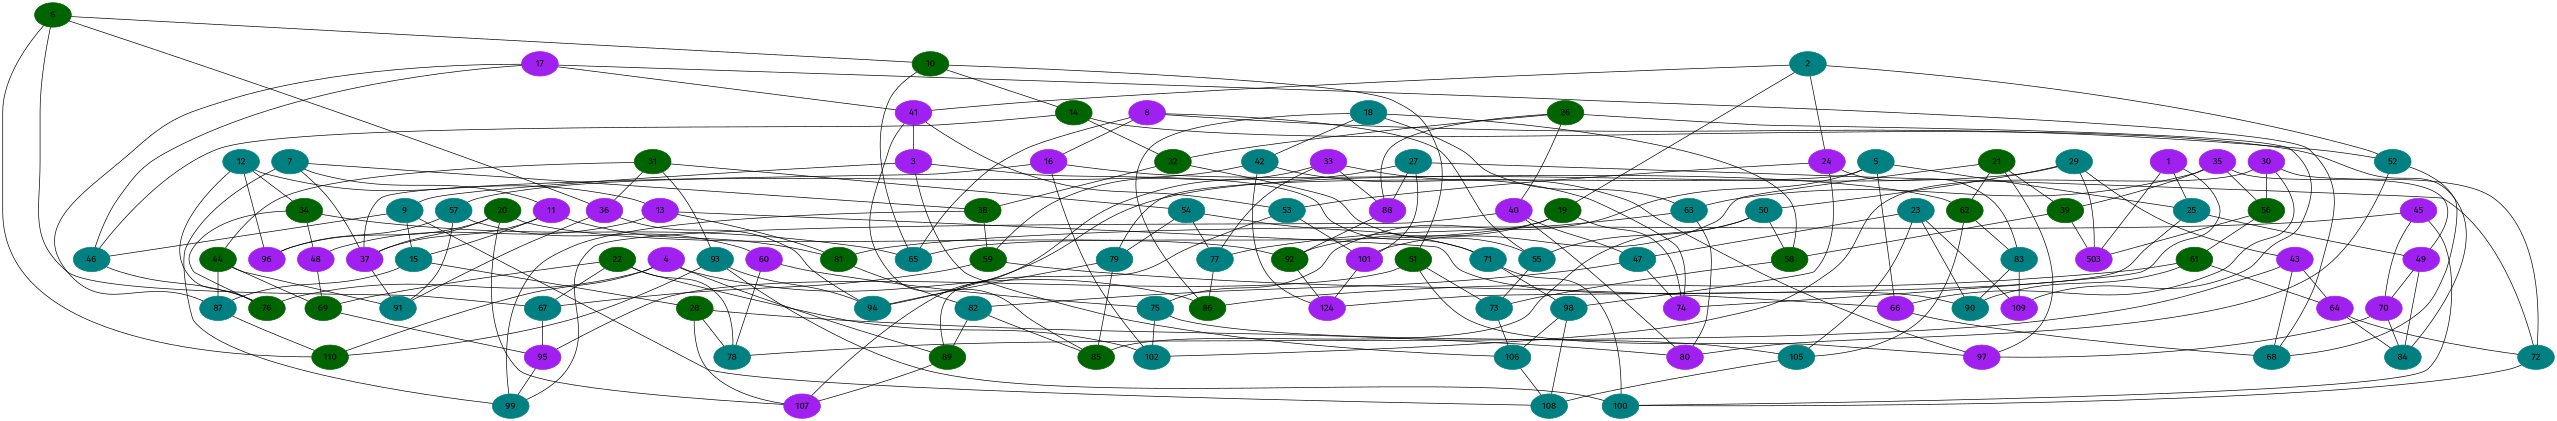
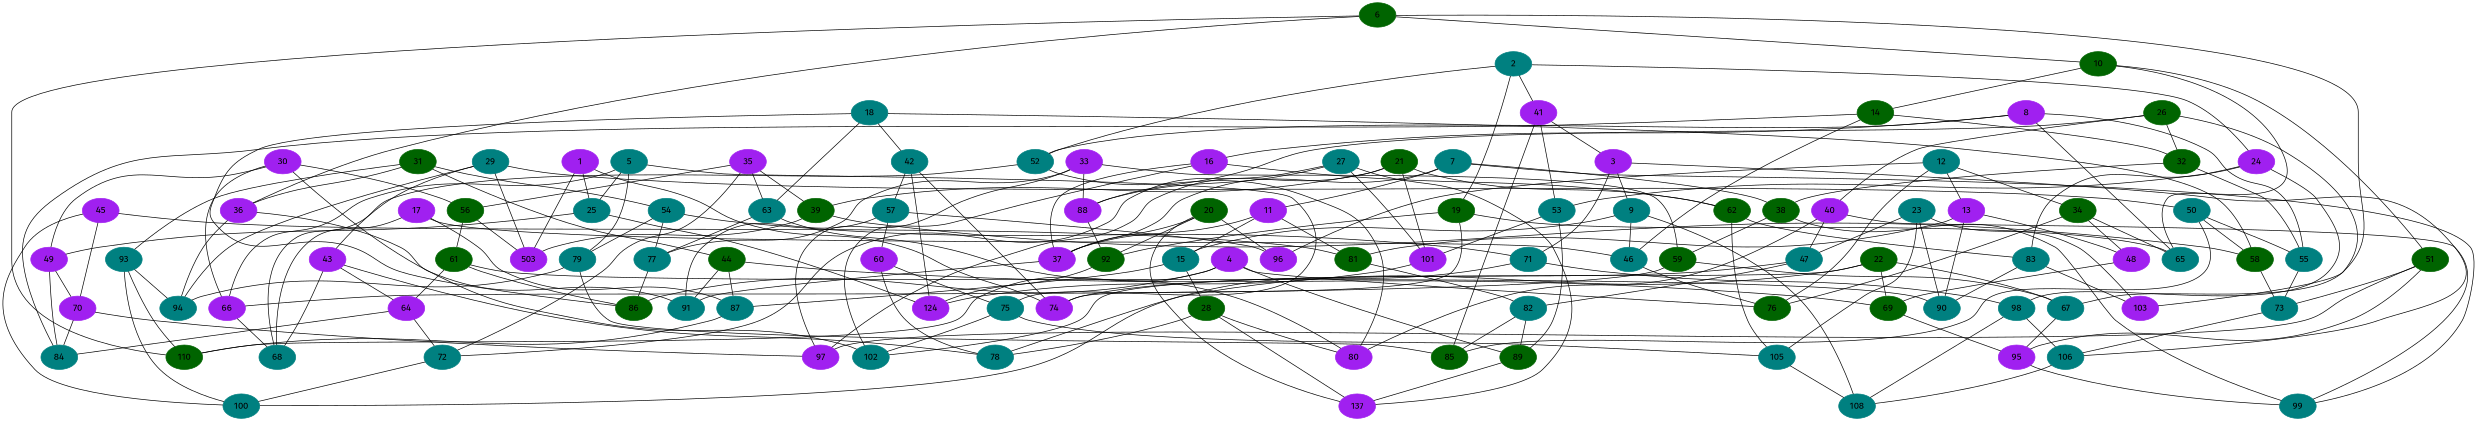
edge "17" -- "41": removed
node "109": label "109" -> "103"
node "107": label "107" -> "137"
